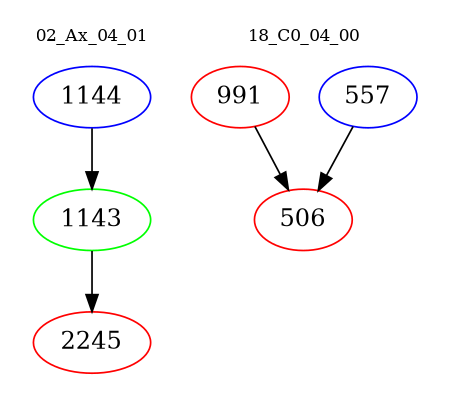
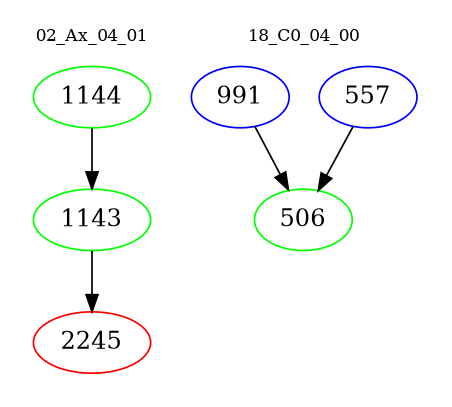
node "1144": color blue -> green
node "991": color red -> blue
node "506": color red -> green
